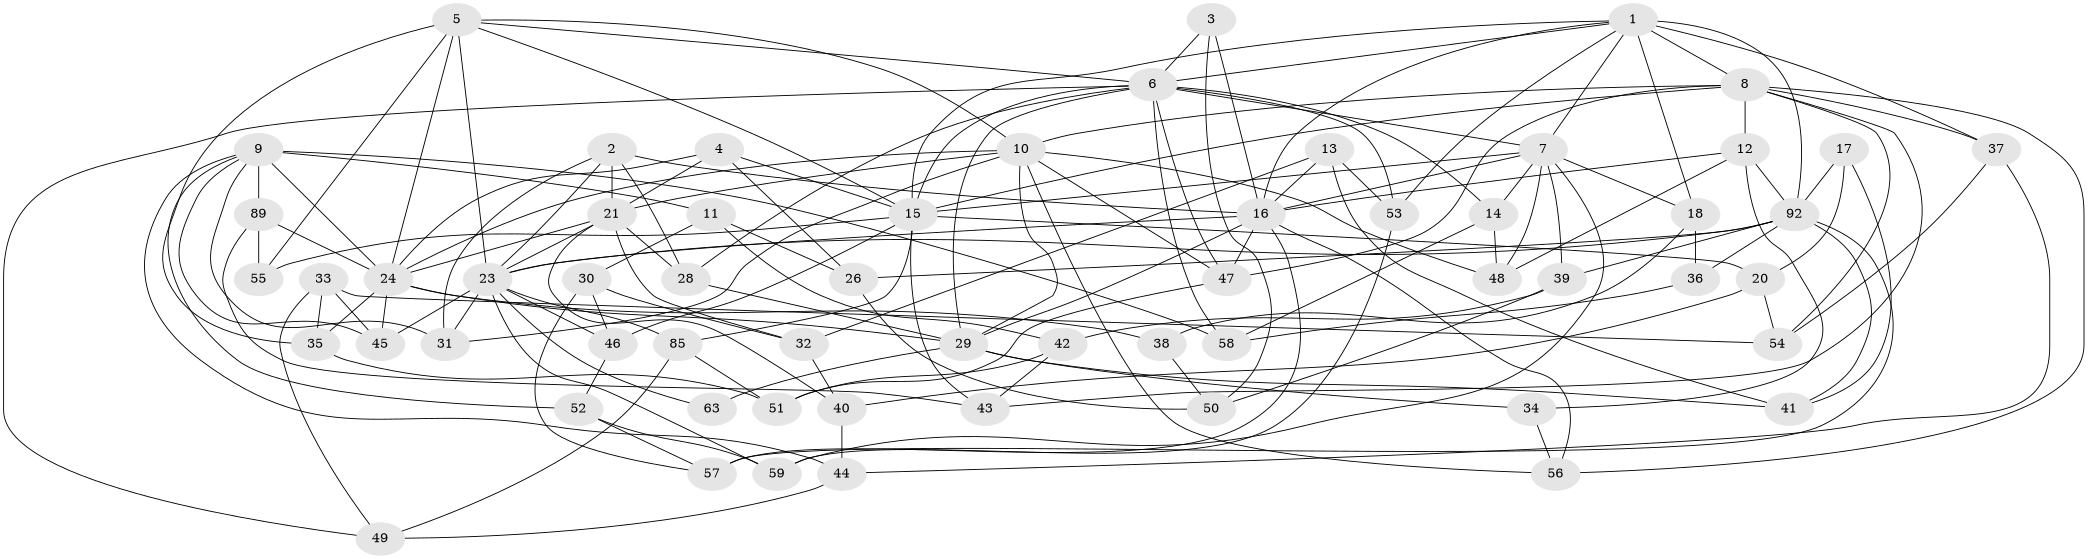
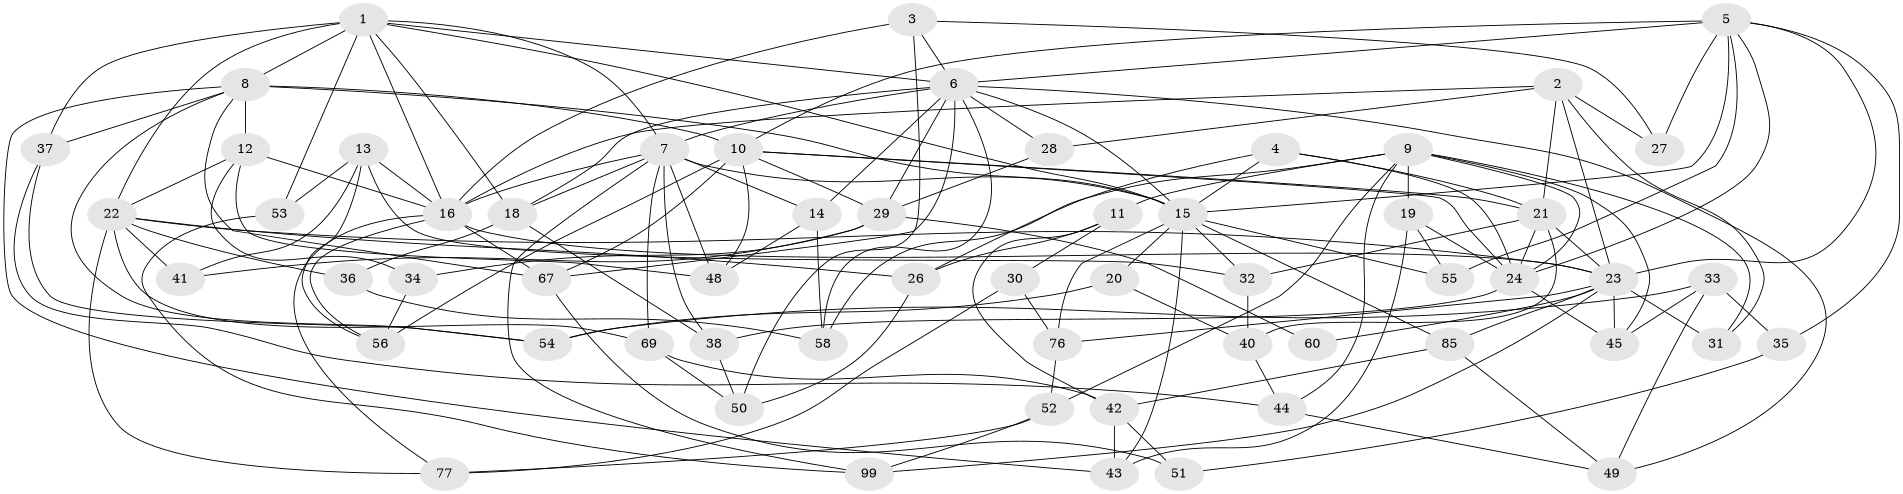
edge "6" -- "53": now "6" -- "18"
node "27": added
node "17": removed
node "89": label "89" -> "19"
node "92": label "92" -> "22"
edge "7" -- "38": added
edge "21" -- "28": removed
edge "10" -- "31": removed
node "47": label "47" -> "67"
node "39": label "39" -> "69"
edge "16" -- "29": removed
edge "24" -- "35": removed
edge "30" -- "32": now "15" -- "32"
edge "24" -- "29": removed
node "46": label "46" -> "76"
edge "8" -- "56": now "13" -- "56"
edge "85" -- "51": now "85" -- "42"
node "63": label "63" -> "60"
node "57": label "57" -> "77"
node "59": label "59" -> "99"
